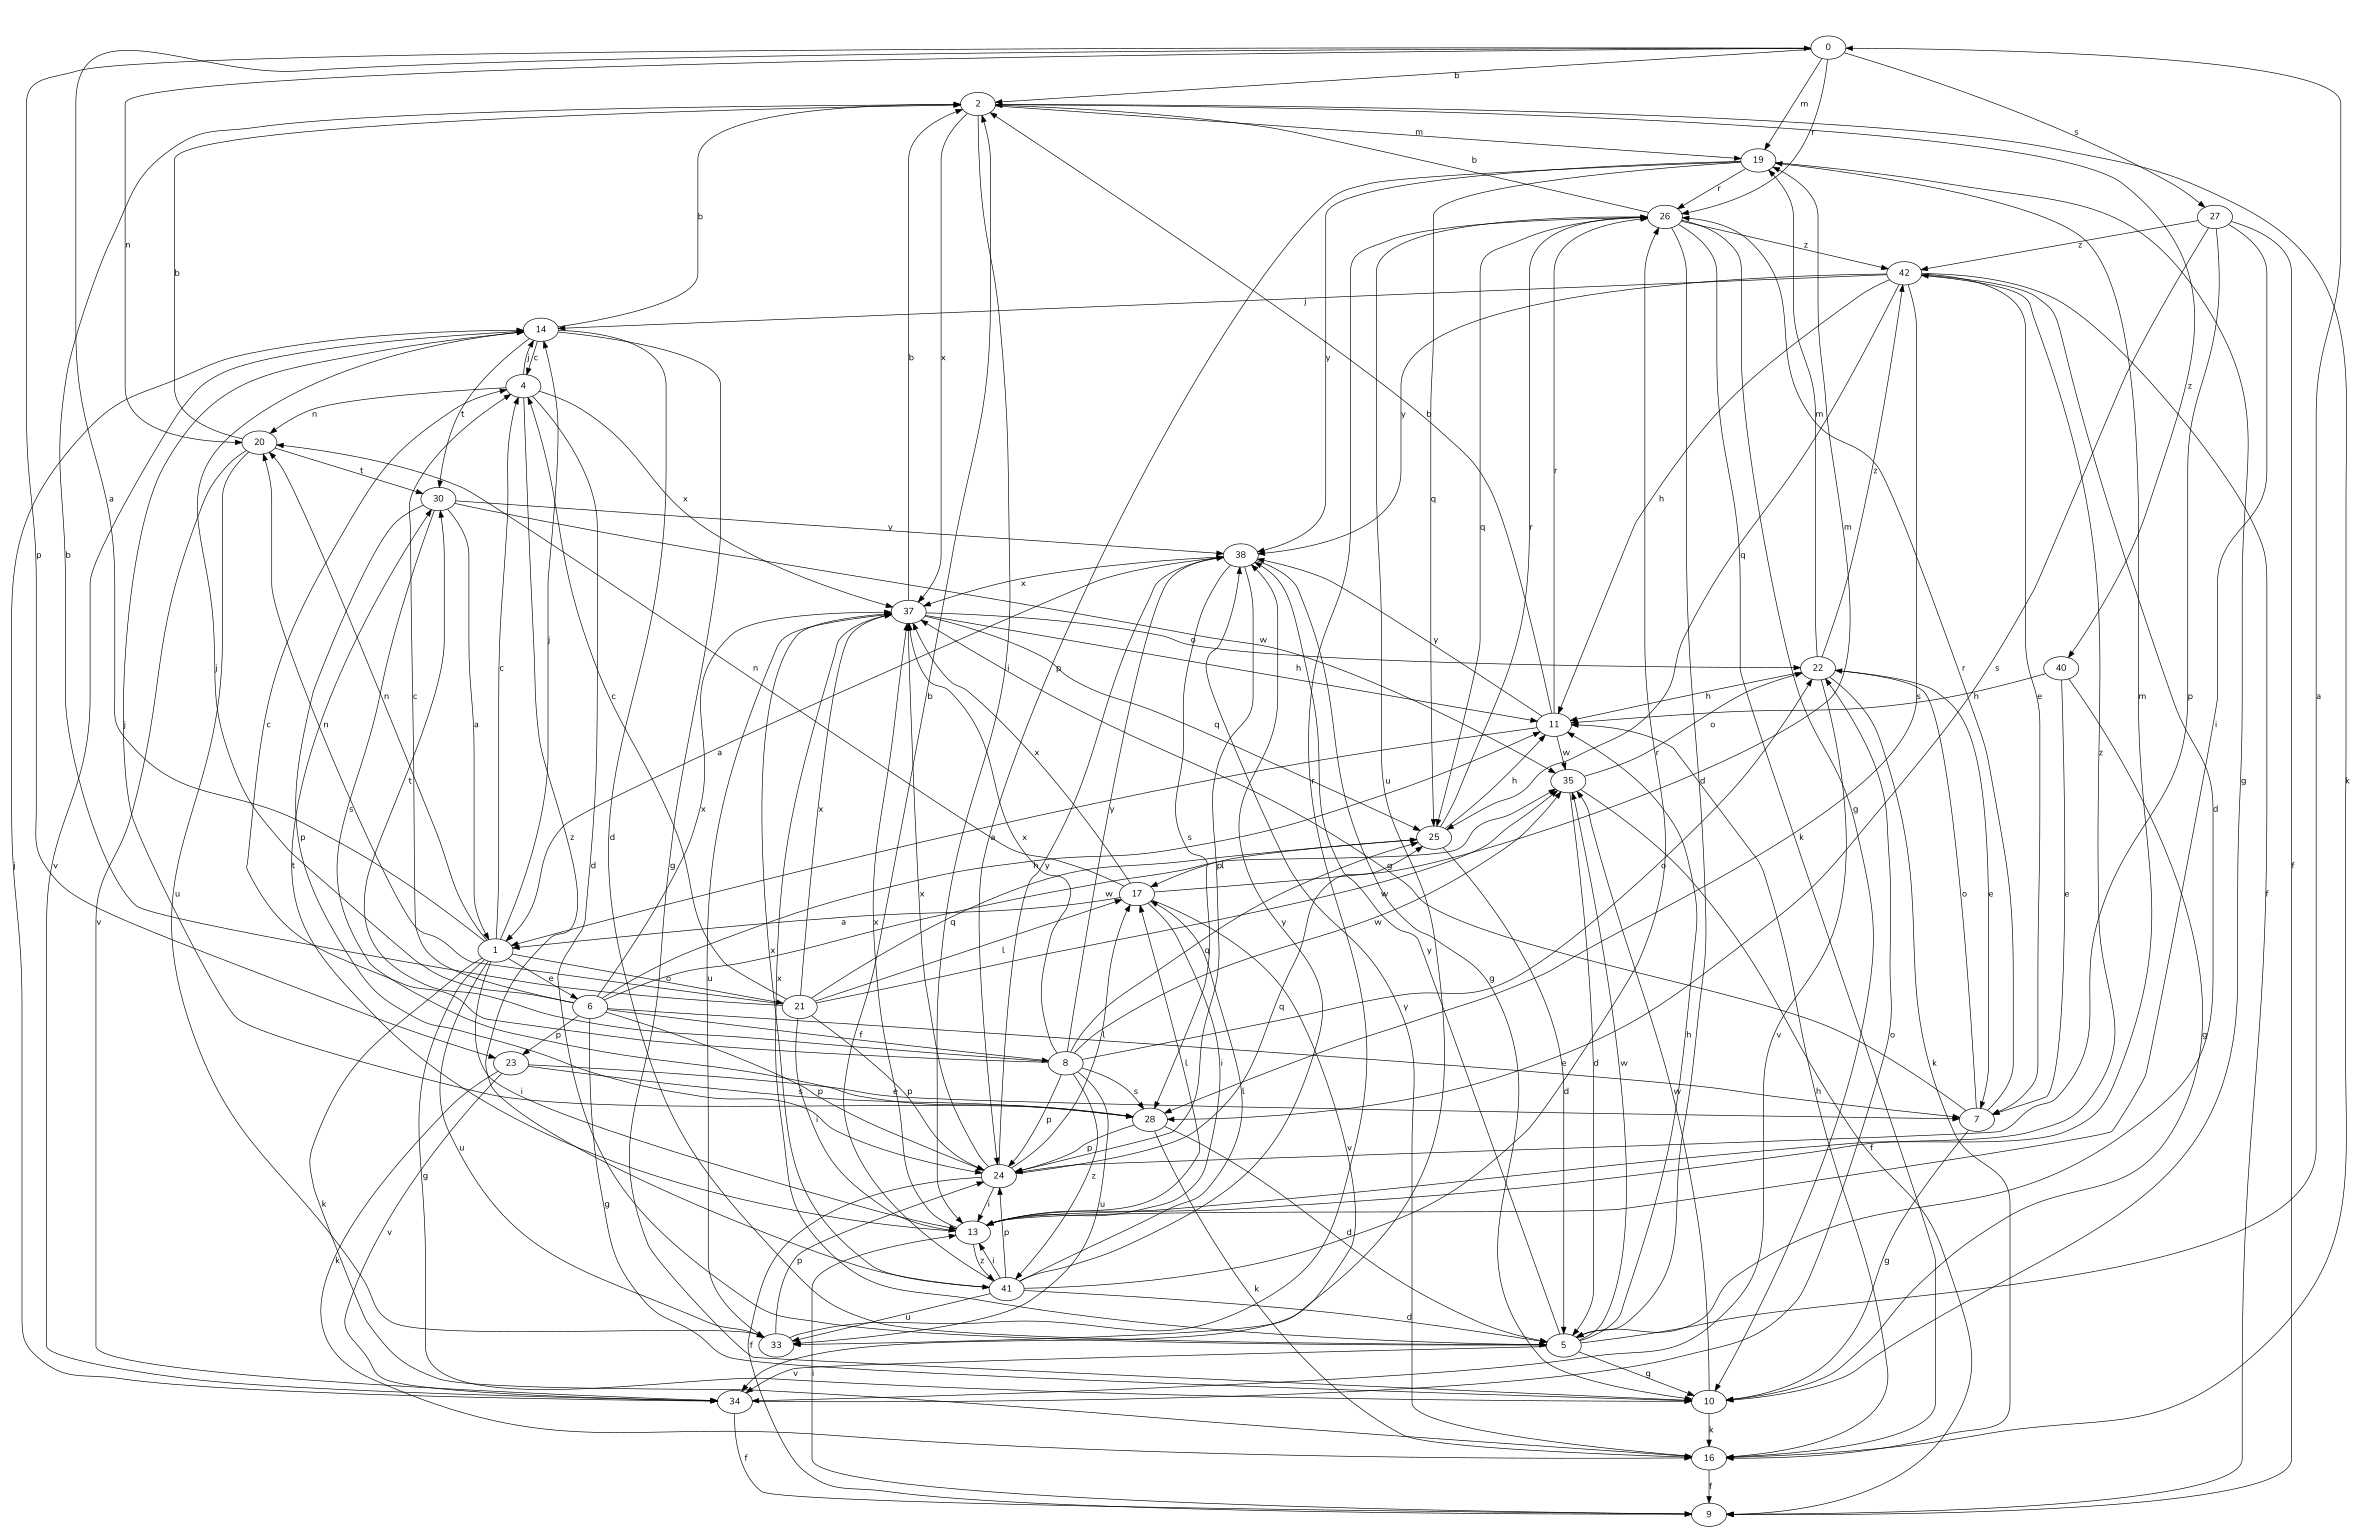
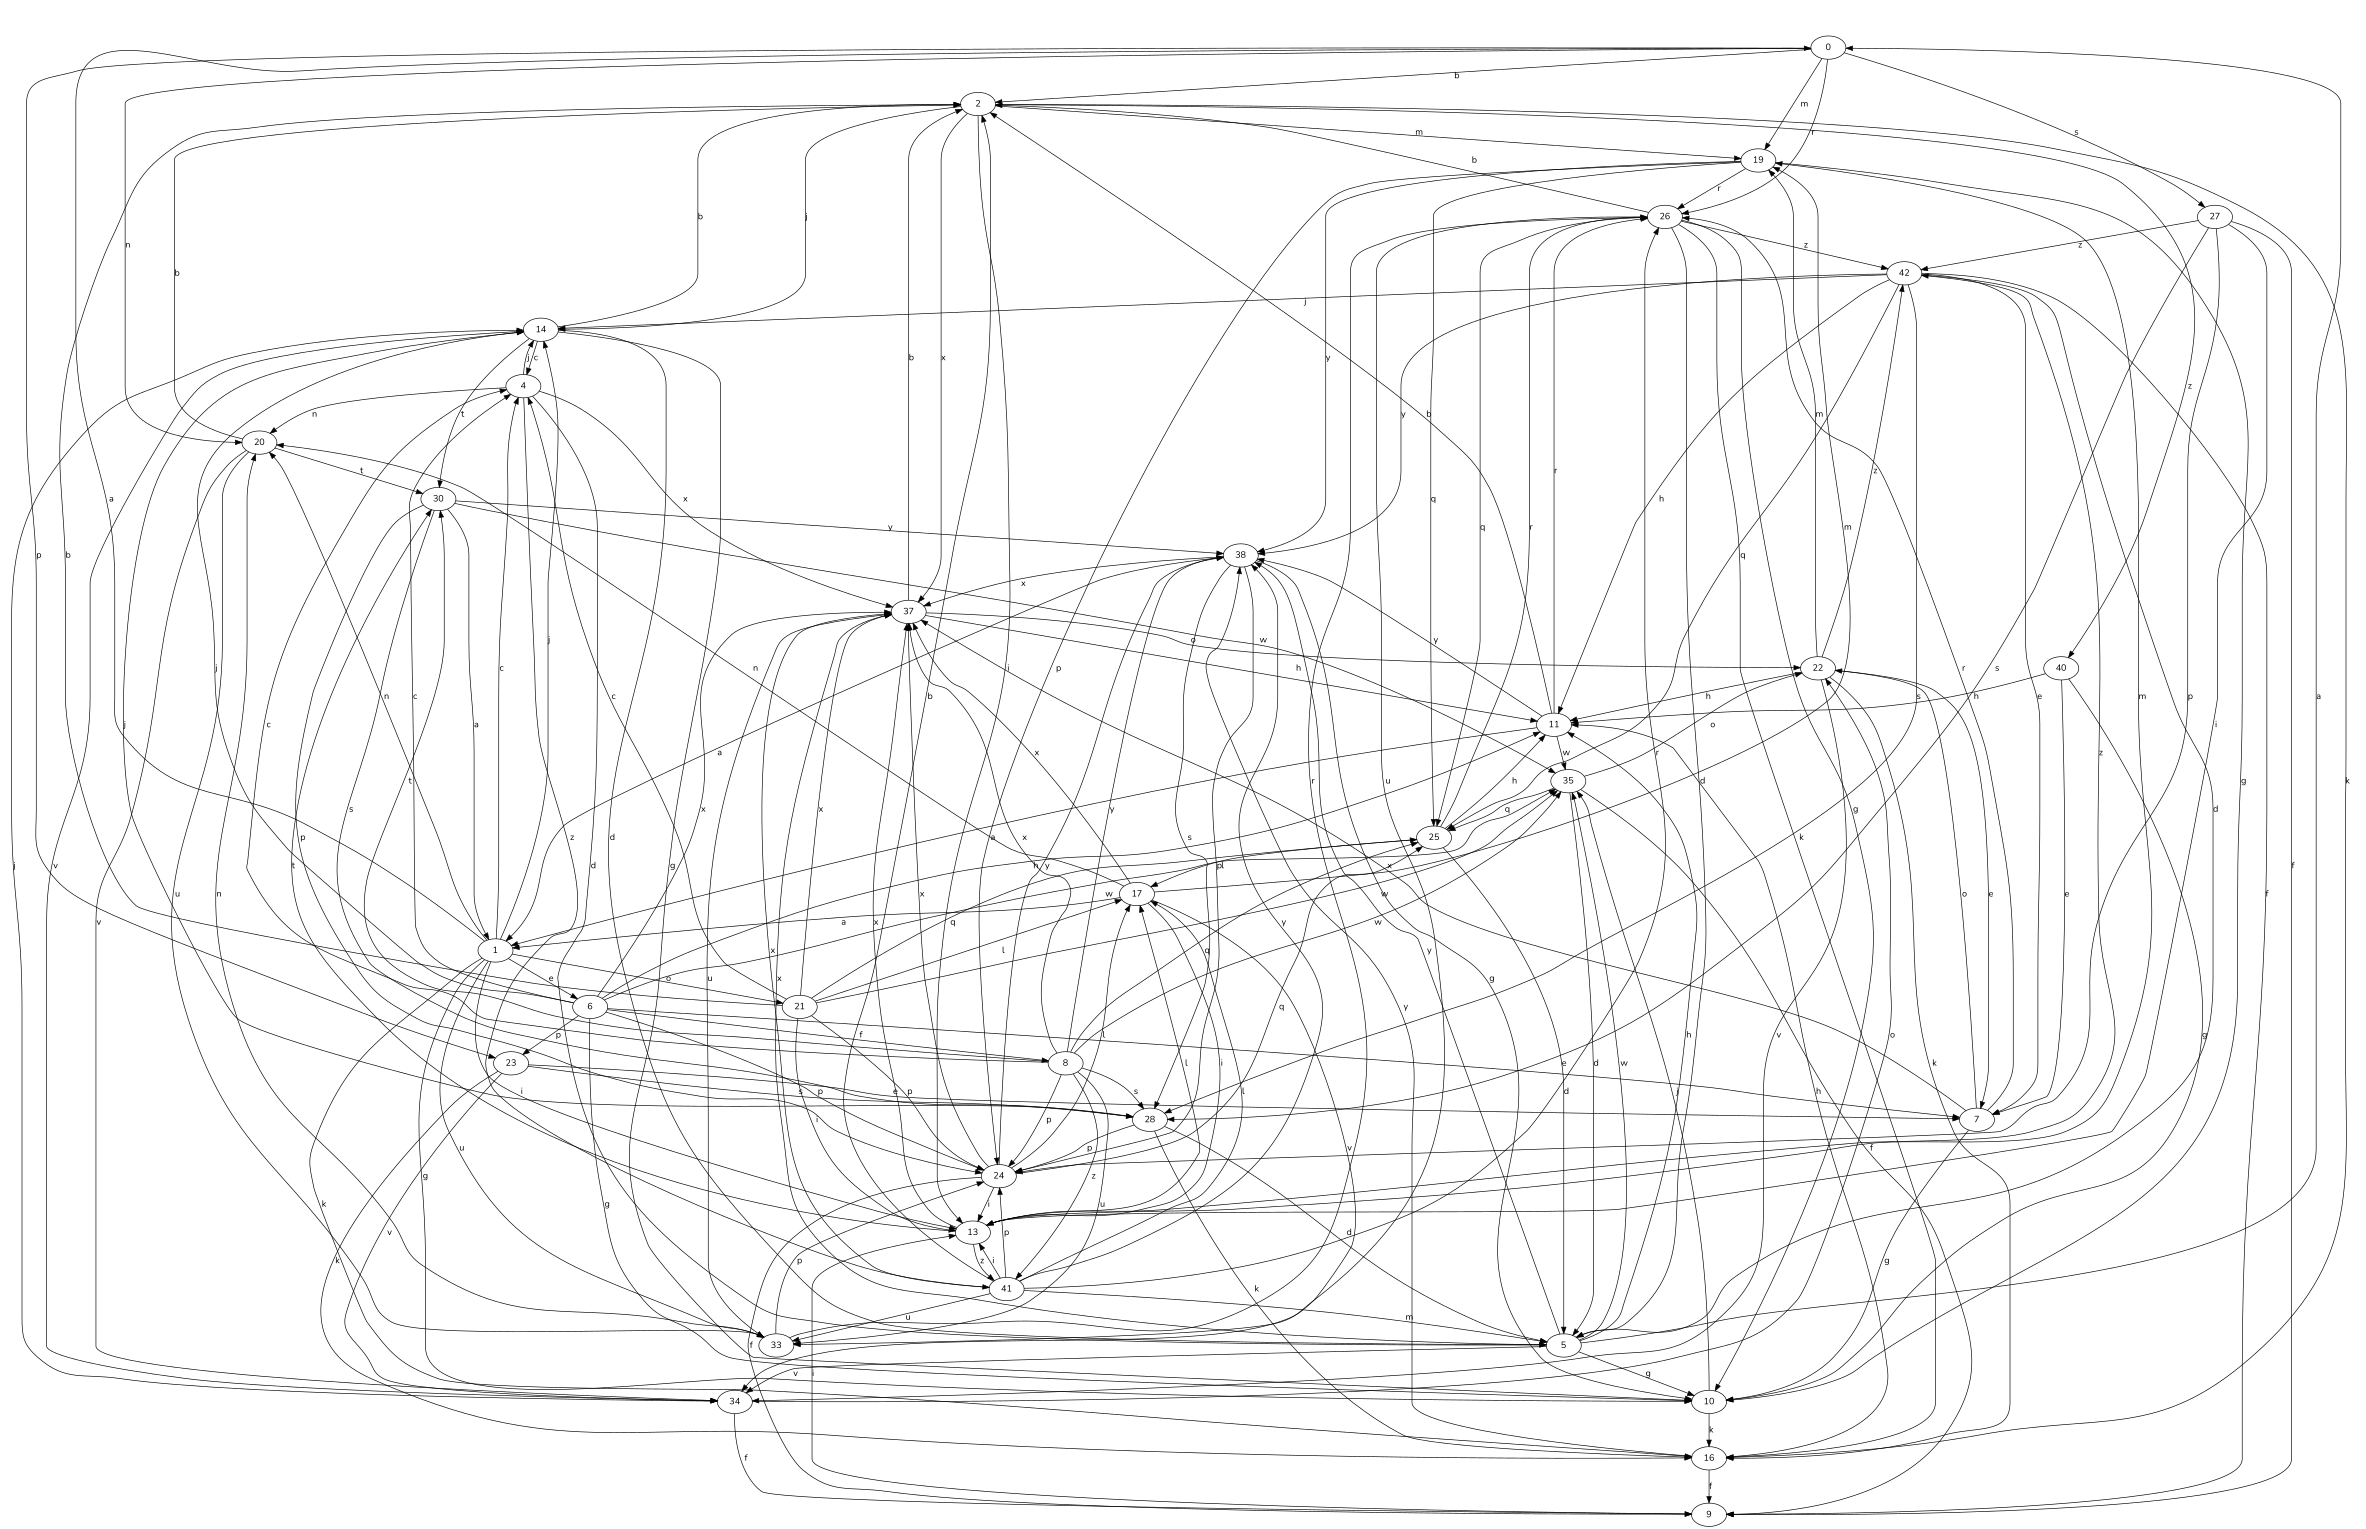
edge "2" -> "14": added, label "j"
edge "37" -> "25": now "35" -> "25"
edge "7" -> "37": label "g" -> "x"
edge "21" -> "20": now "33" -> "20"
edge "8" -> "22": removed, label "o"
edge "10" -> "35": label "w" -> "j"
edge "41" -> "5": label "d" -> "m"
